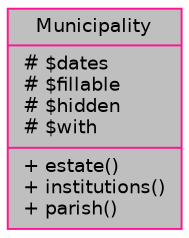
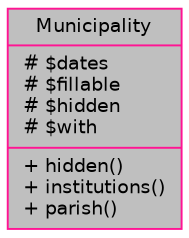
node "Municipality": text "+ estate()" -> "+ hidden()"
